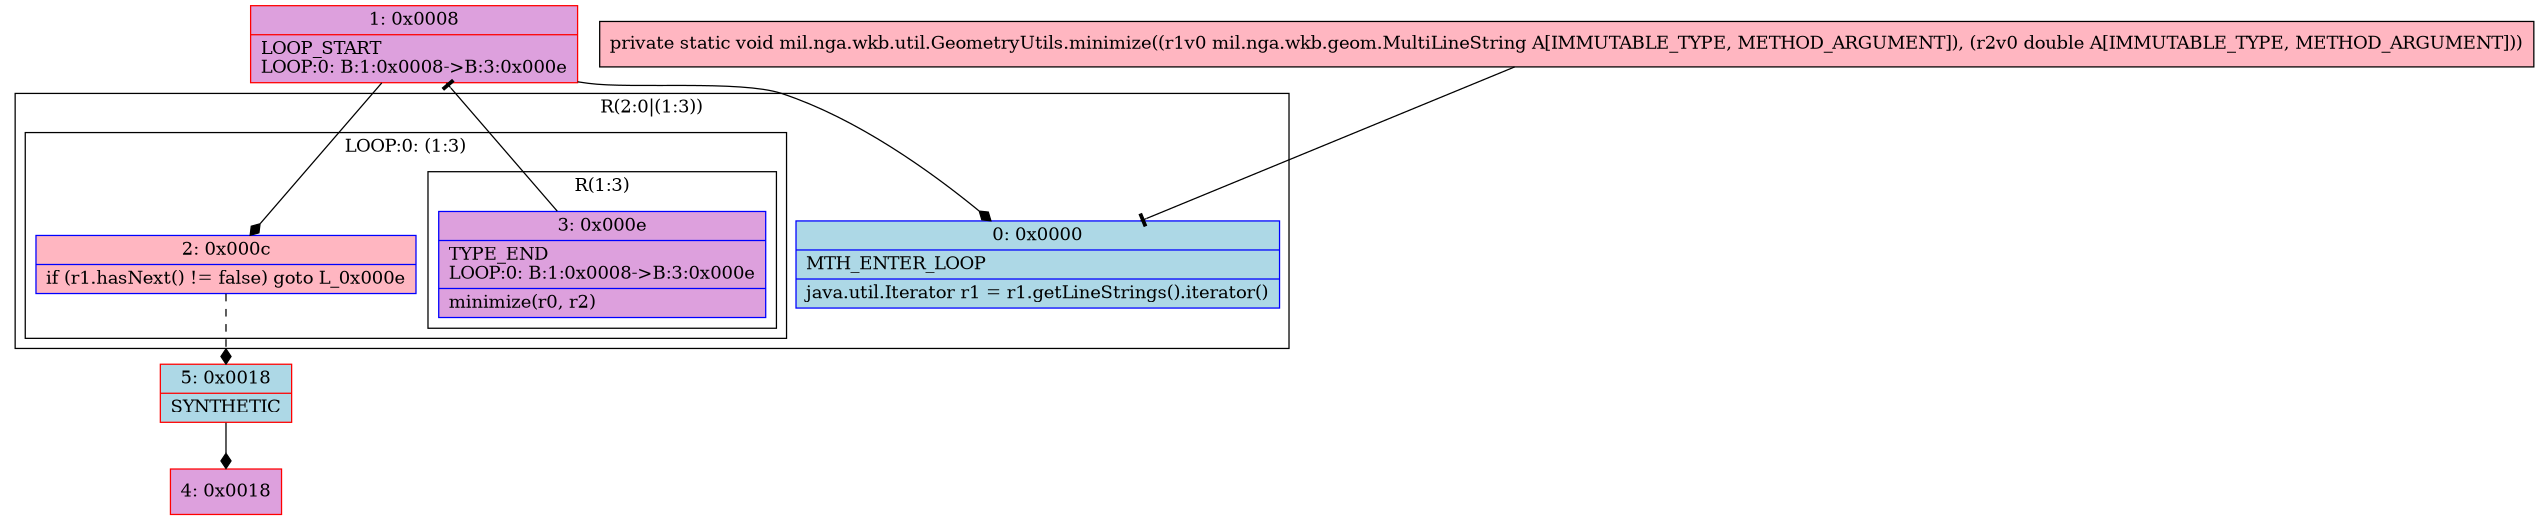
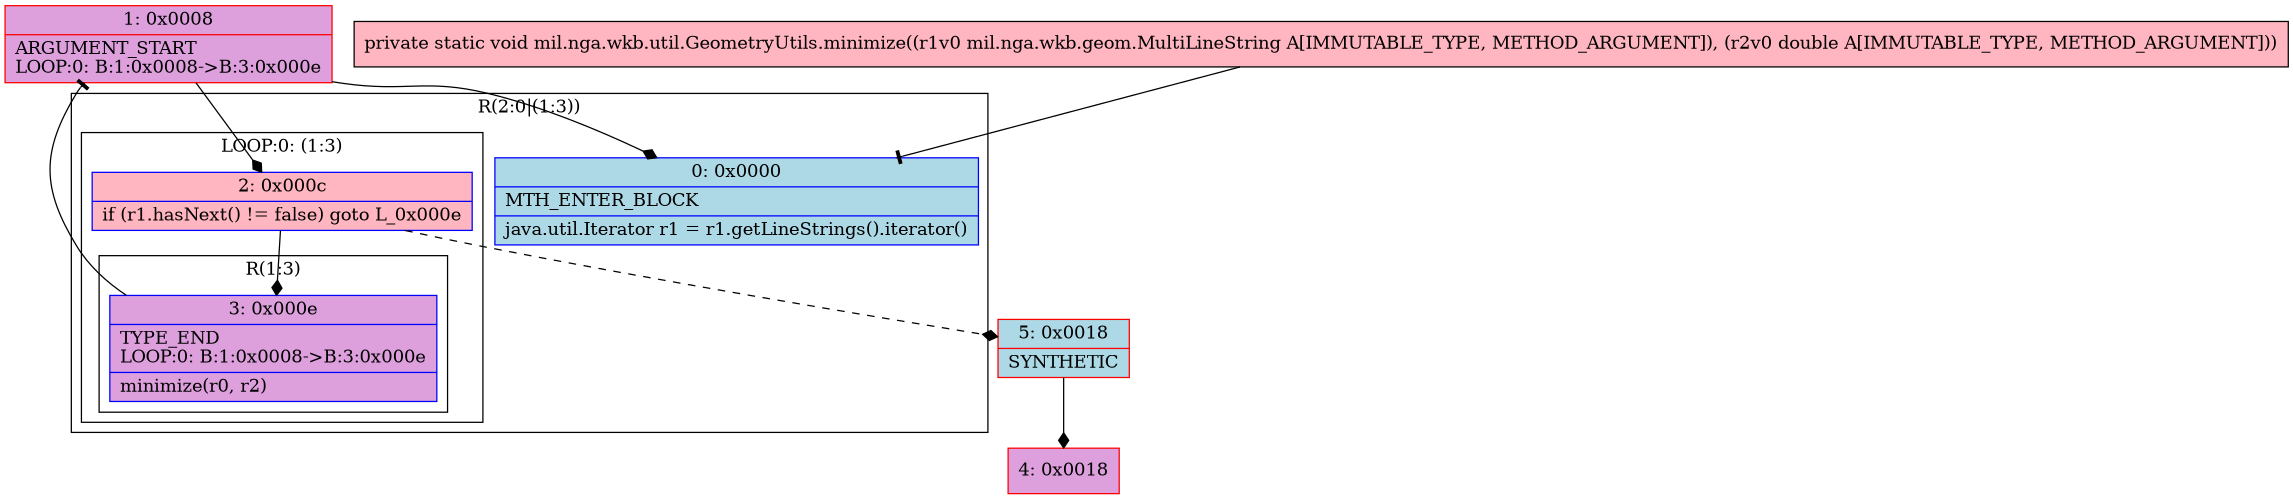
node "1: 0x0008": text "LOOP_START" -> "ARGUMENT_START"
edge "2: 0x000c" -> "3: 0x000e": added
node "0: 0x0000": text "MTH_ENTER_LOOP" -> "MTH_ENTER_BLOCK"
